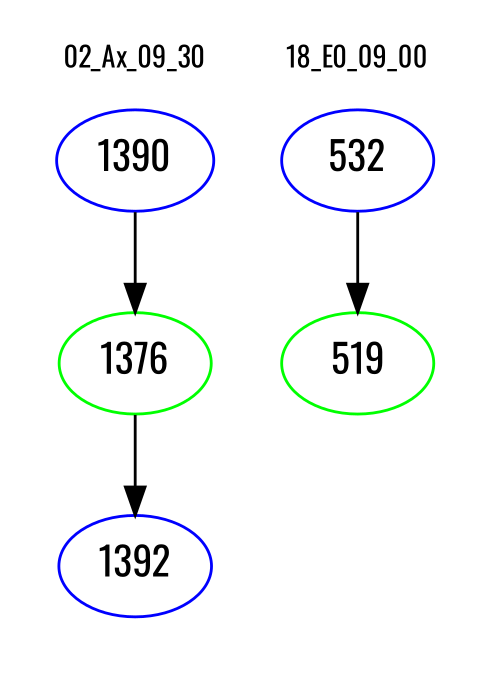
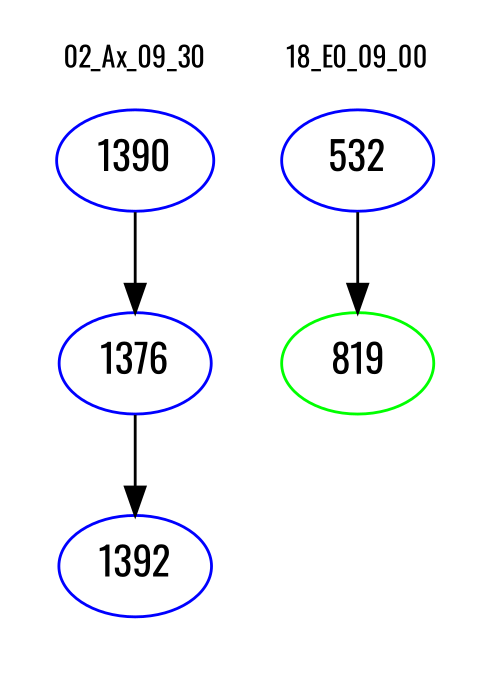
node "1376": color green -> blue
node "519": label "519" -> "819"
